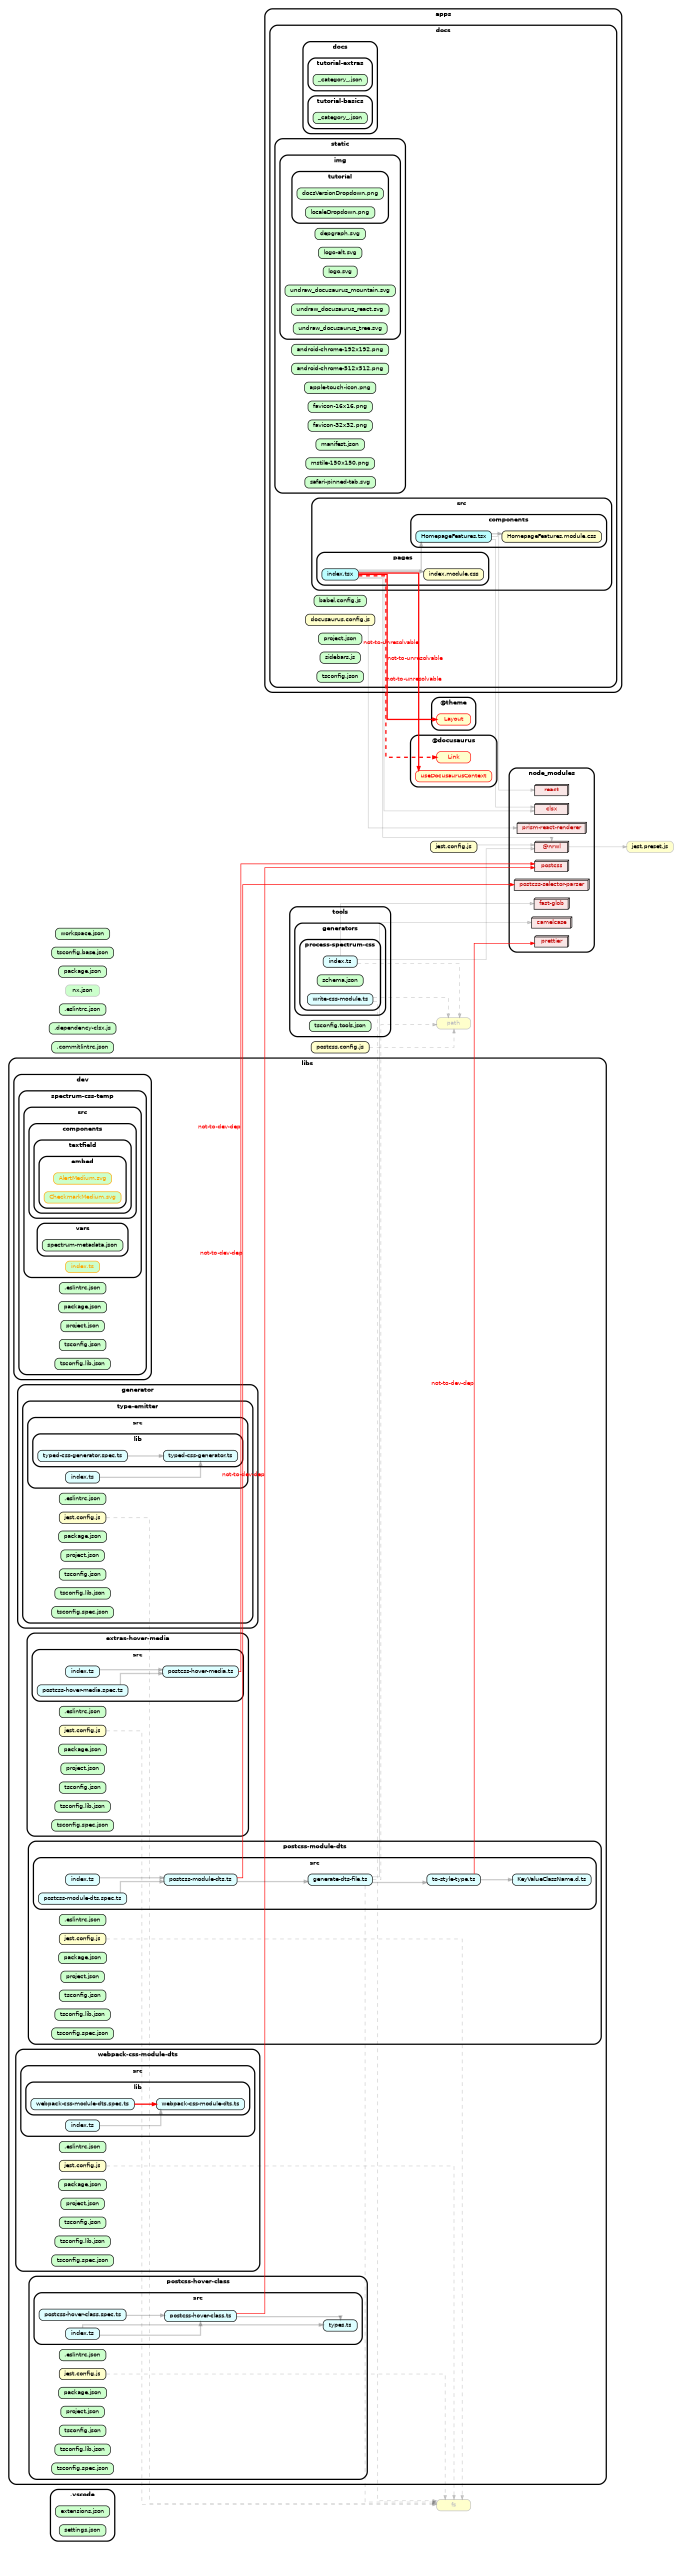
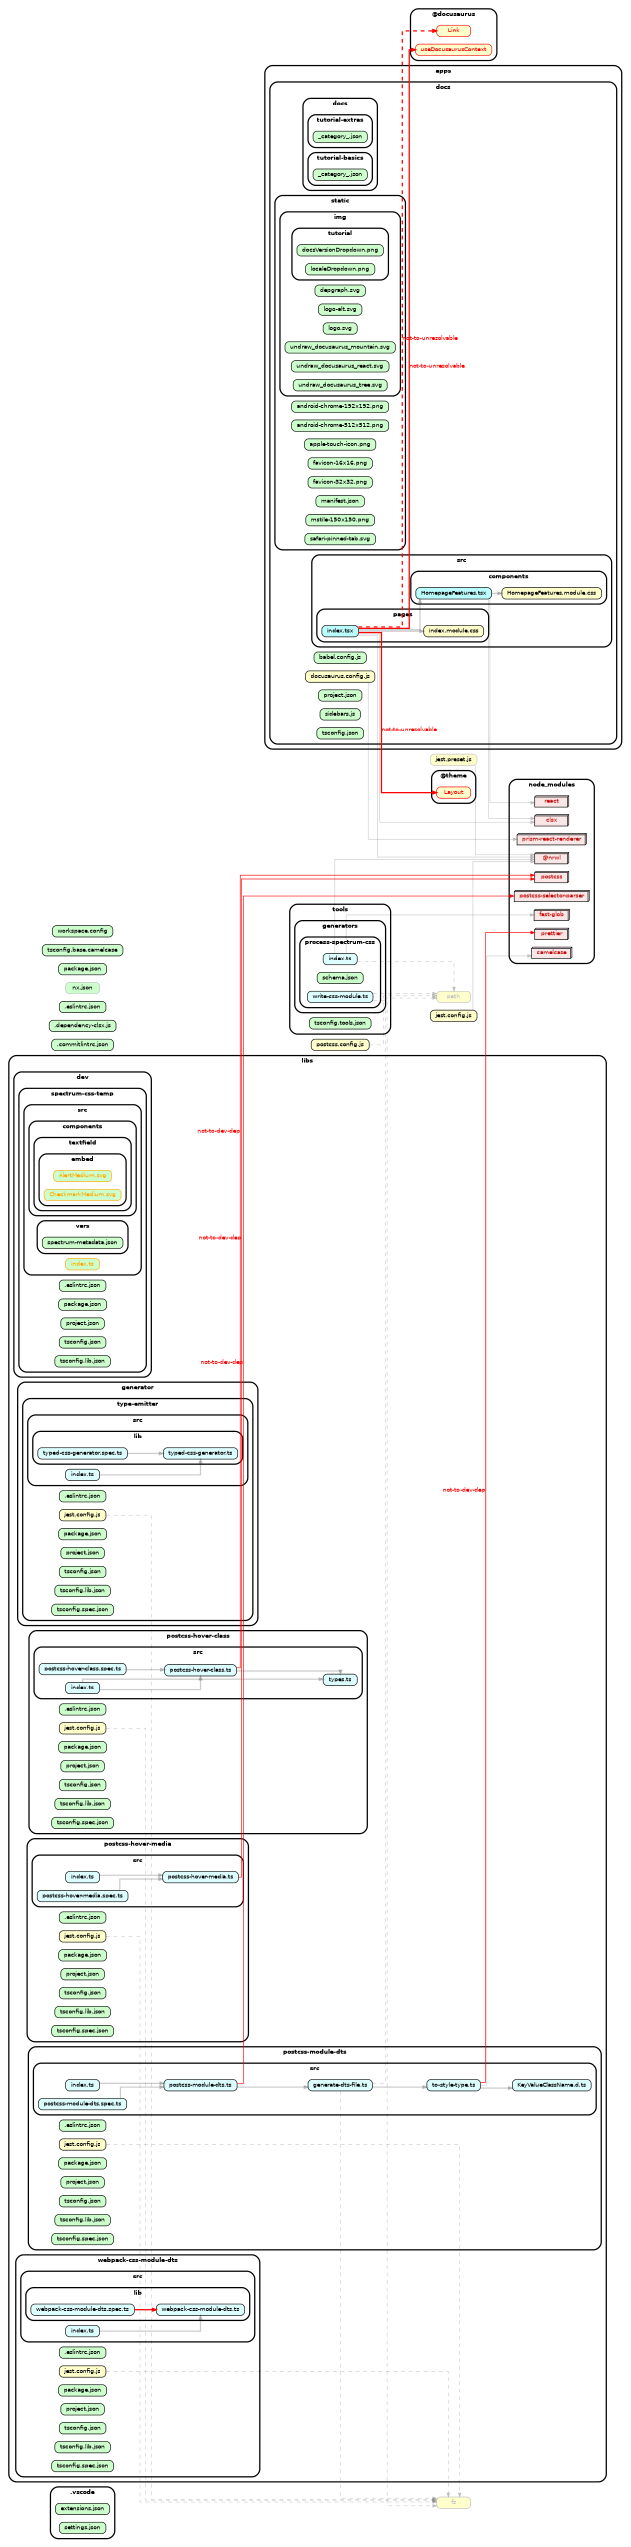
edge "@nrwl" -> "jest.preset.js": reversed
node "workspace.json": label "workspace.json" -> "workspace.config"
node "tsconfig.base.json": label "tsconfig.base.json" -> "tsconfig.base.camelcase"
edge "generate-dts-file.ts" -> "camelcase": now "to-style-type.ts" -> "camelcase"
cluster "extras-hover-media": label "extras-hover-media" -> "postcss-hover-media"
